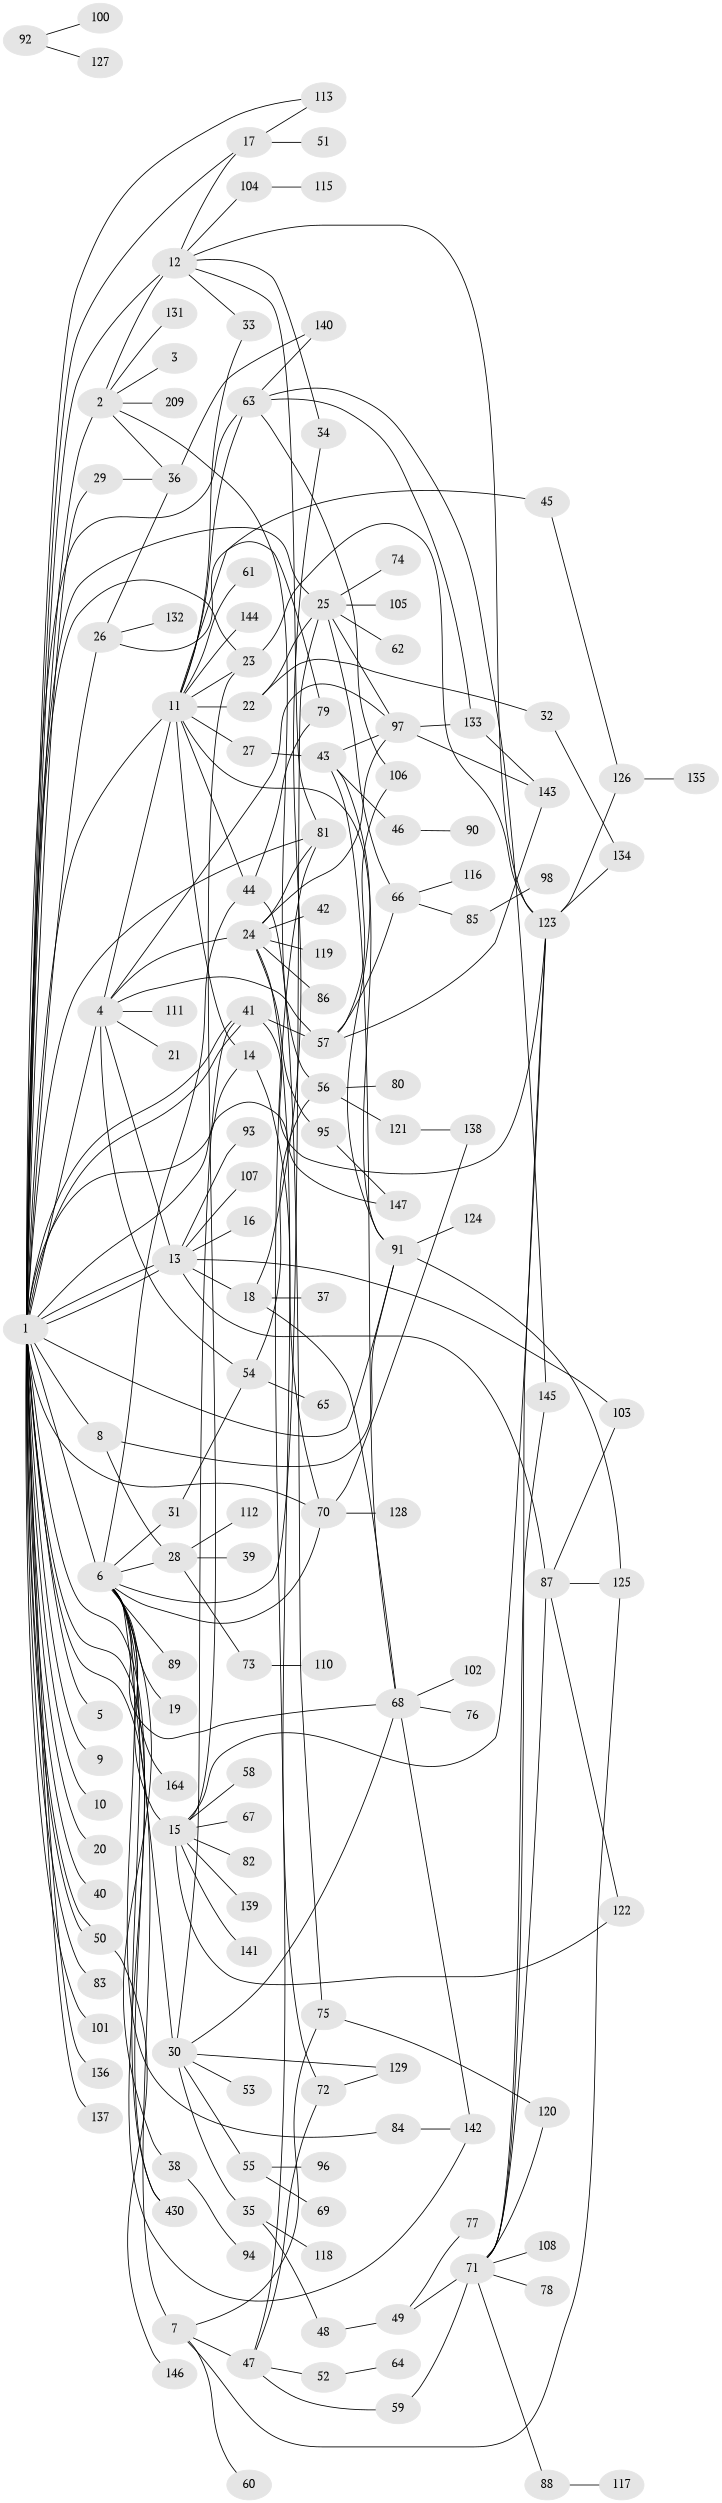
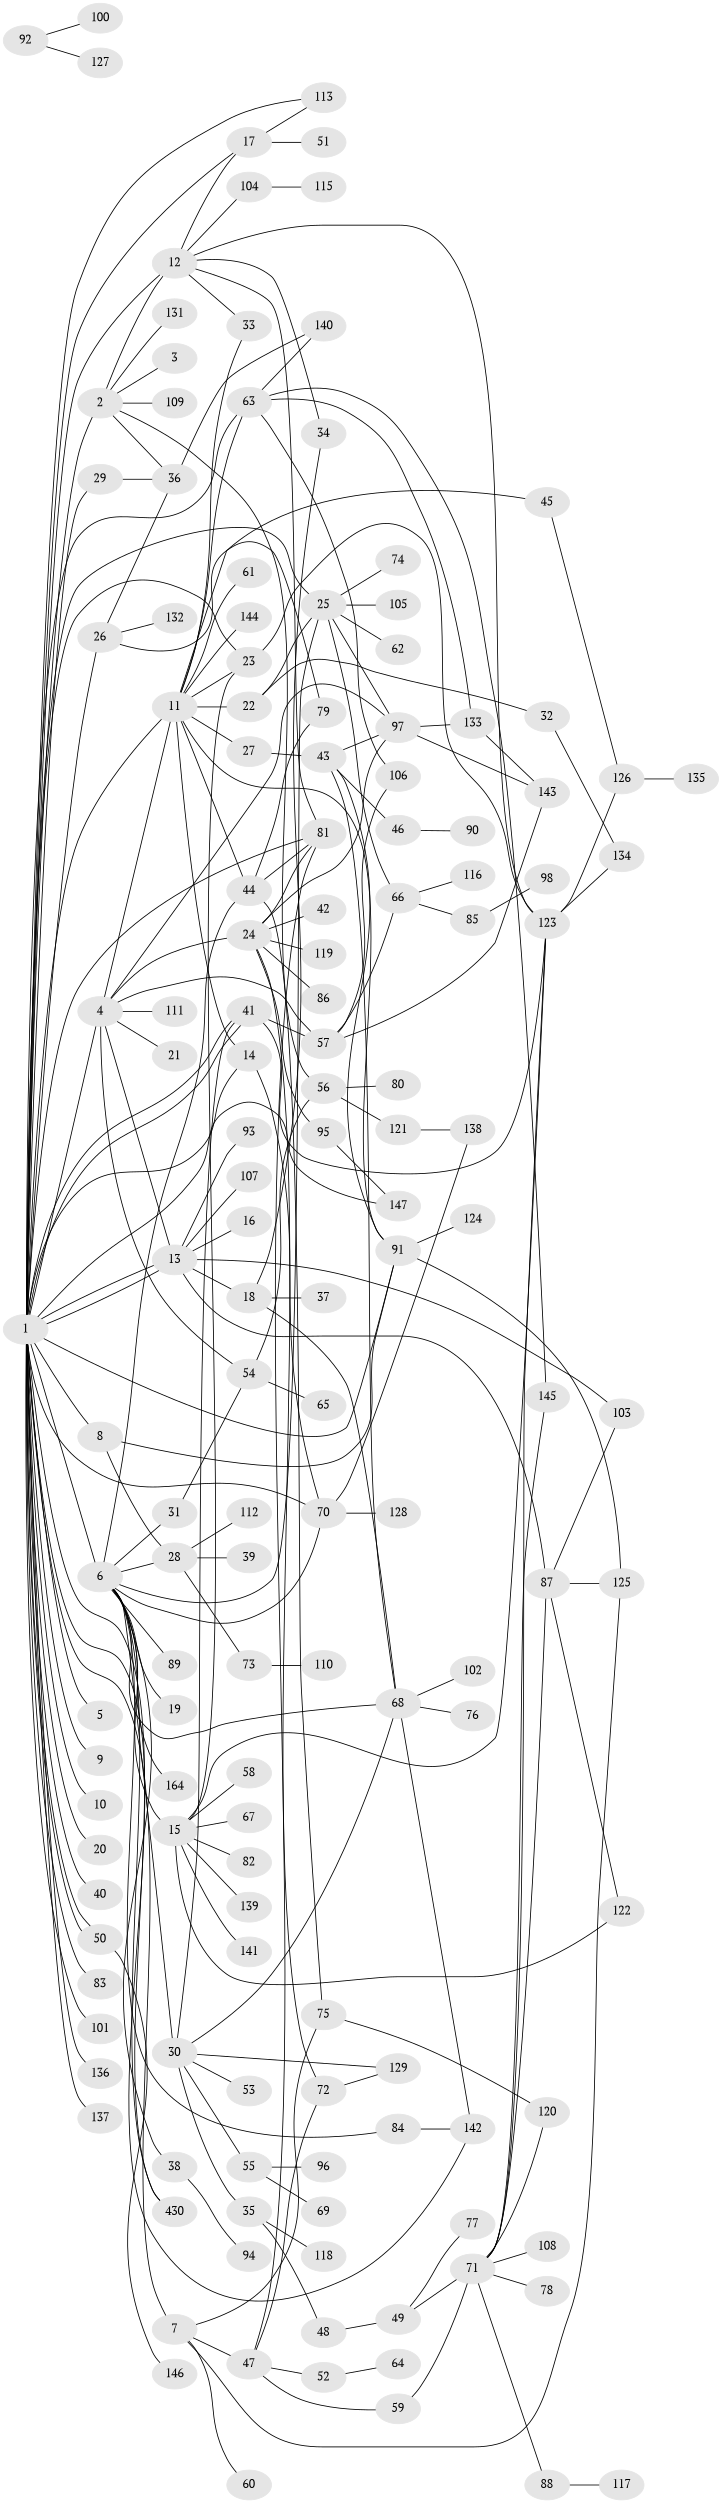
node "209": label "209" -> "109"
edge "81" -- "44": added
